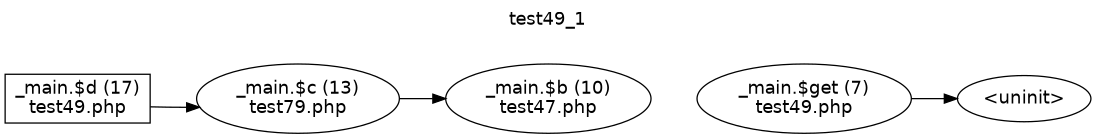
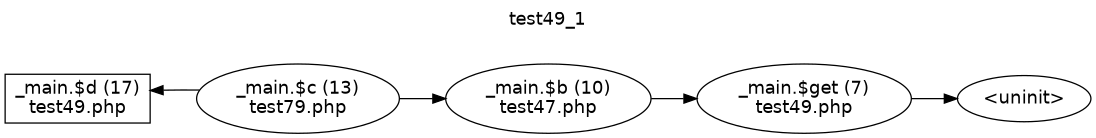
edge "_main.$b (10) test47.php" -> "_main.$get (7) test49.php": added
edge "_main.$d (17) test49.php" -> "_main.$c (13) test79.php": reversed
